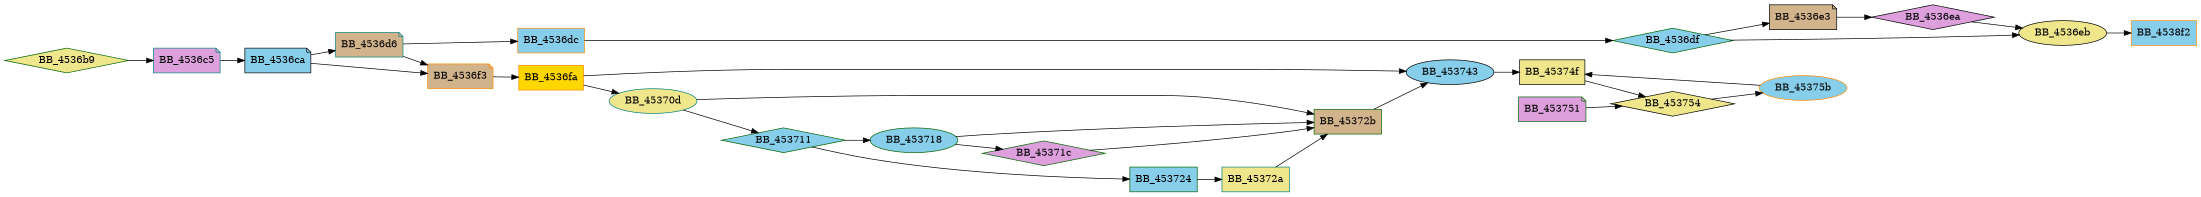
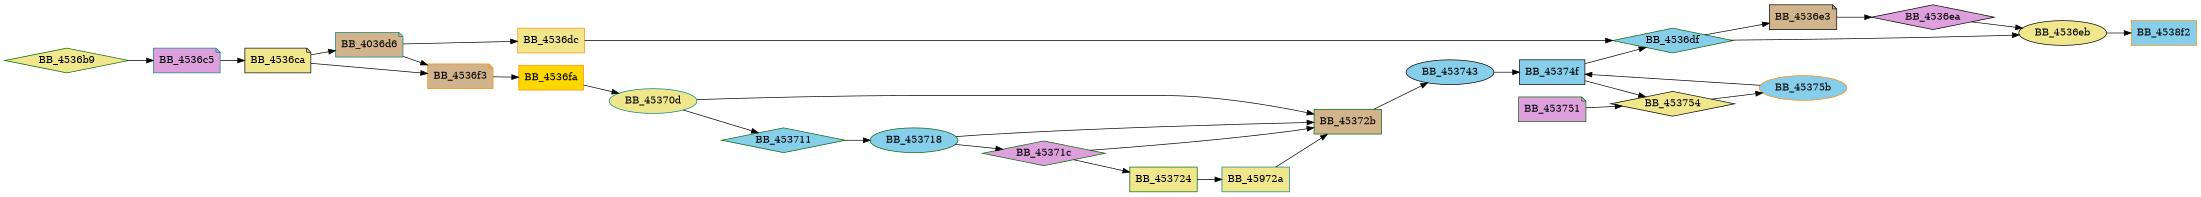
node "BB_4536dc": fillcolor skyblue -> khaki
node "BB_4536d6": label "BB_4536d6" -> "BB_4036d6"
edge "BB_45374f" -> "BB_4536df": added
node "BB_4536ca": fillcolor skyblue -> khaki
edge "BB_4536fa" -> "BB_453743": removed
node "BB_45374f": fillcolor khaki -> skyblue
edge "BB_453711" -> "BB_453724": now "BB_45371c" -> "BB_453724"
node "BB_453724": fillcolor skyblue -> khaki
node "BB_45372a": label "BB_45372a" -> "BB_45972a"
